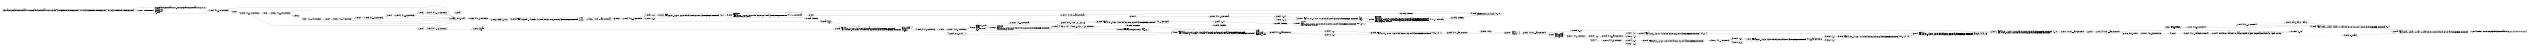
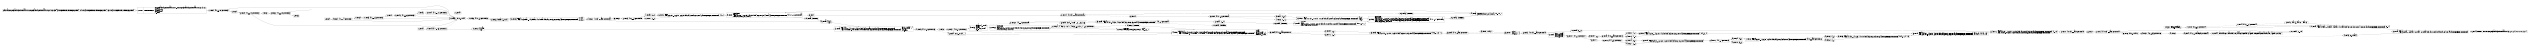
node "7: 0x0037": removed
node "109: 0x00c0": text "IMMUTABLE" -> "SYNTHETIC"
